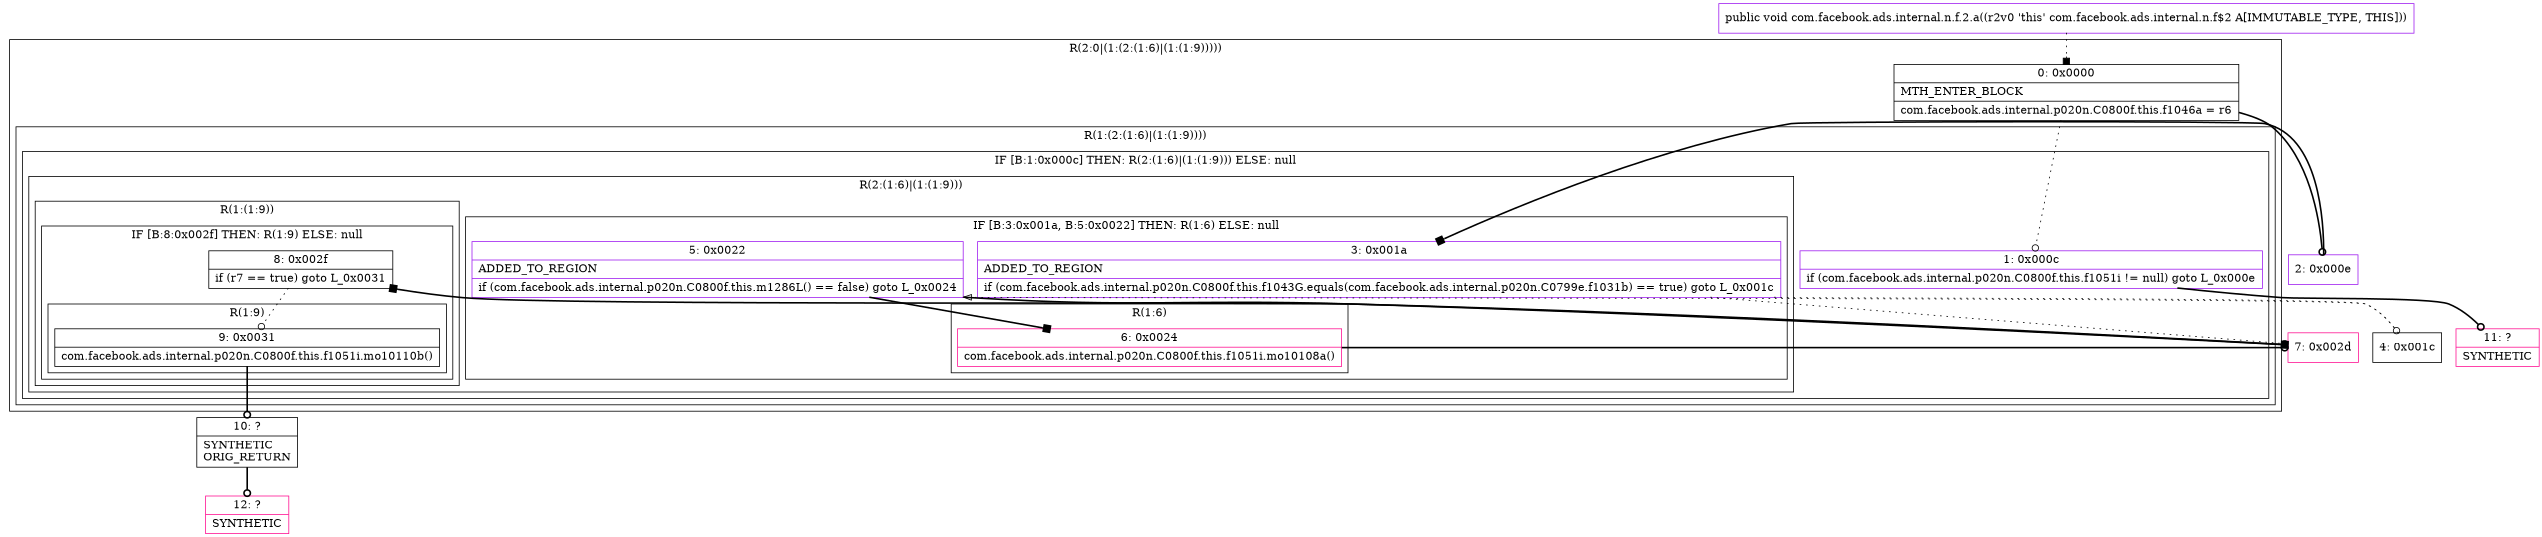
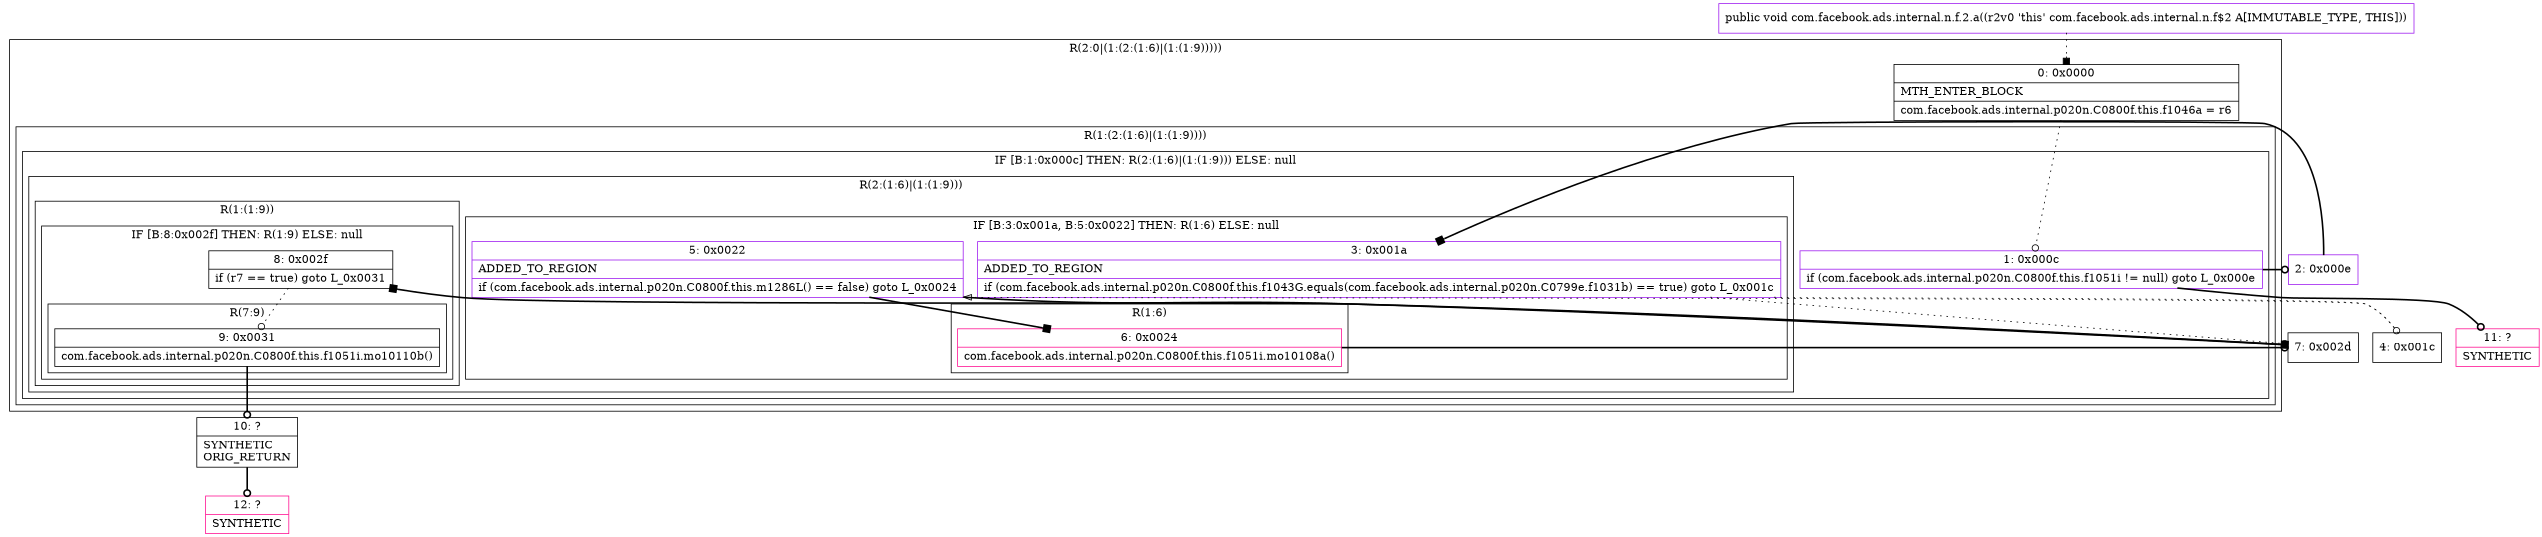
edge "0: 0x0000" -> "2: 0x000e": now "1: 0x000c" -> "2: 0x000e"
cluster "R(1:9)": label "R(1:9)" -> "R(7:9)"
node "7: 0x002d": color deeppink -> black
